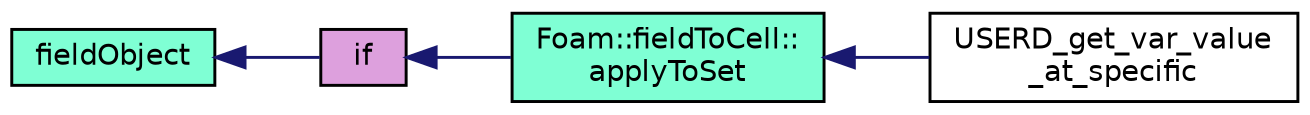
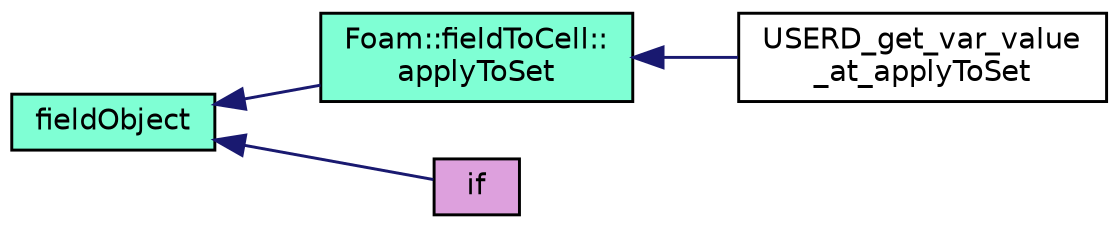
edge "Foam::fieldToCell:: applyToSet" -> "if": now "Foam::fieldToCell:: applyToSet" -> "fieldObject"
node "USERD_get_var_value _at_specific": label "USERD_get_var_value _at_specific" -> "USERD_get_var_value _at_applyToSet"
